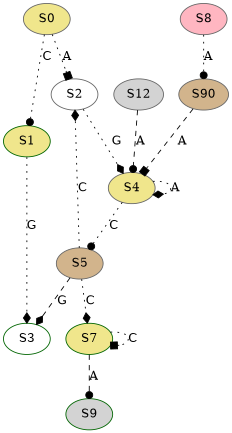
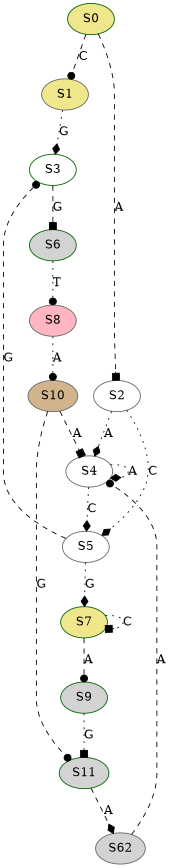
node "S0": color gray40 -> darkgreen
edge "S0" -> "S2": style dotted -> dashed
edge "S0" -> "S1": style dotted -> dashed
node "S12": label "S12" -> "S62"
node "S90": label "S90" -> "S10"
node "S1": color darkgreen -> gray40
edge "S2" -> "S4": label "G" -> "A"
edge "S5" -> "S2": reversed
node "S4": fillcolor khaki -> white
edge "S4" -> "S5": arrowhead dot -> diamond
node "S6": added
node "S5": fillcolor tan -> white
edge "S5" -> "S3": arrowhead diamond -> dot
edge "S5" -> "S7": label "C" -> "G"
node "S11": added
